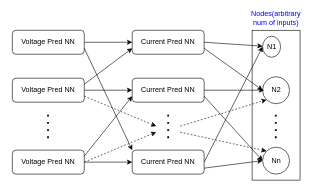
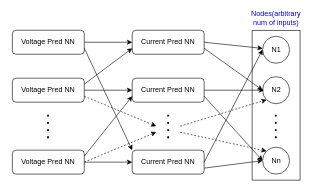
node "N1": size 18x21 -> 27x27
